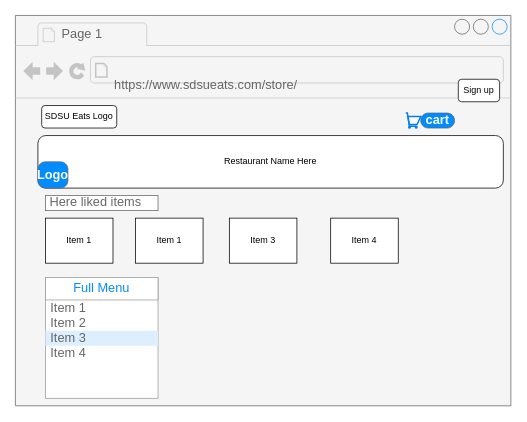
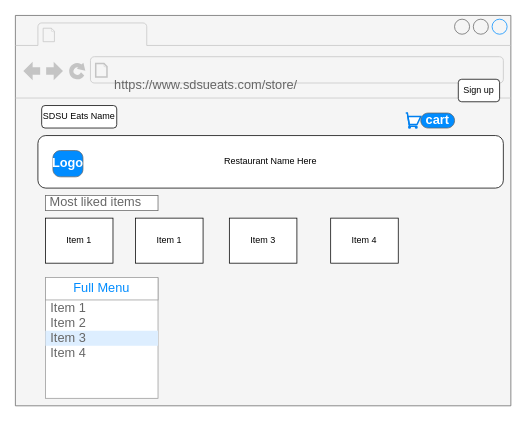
node "Page 1": removed
node "SDSU Eats Logo": label "SDSU Eats Logo" -> "SDSU Eats Name"
node "Logo": moved (53, 175) -> (68, 164)
node "Here liked items": label "Here liked items" -> "Most liked items"
